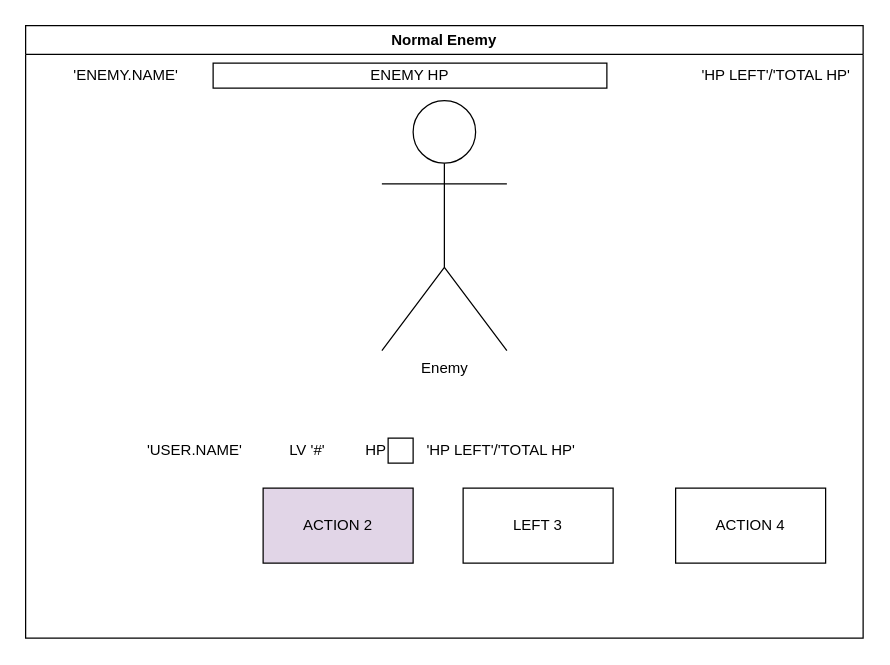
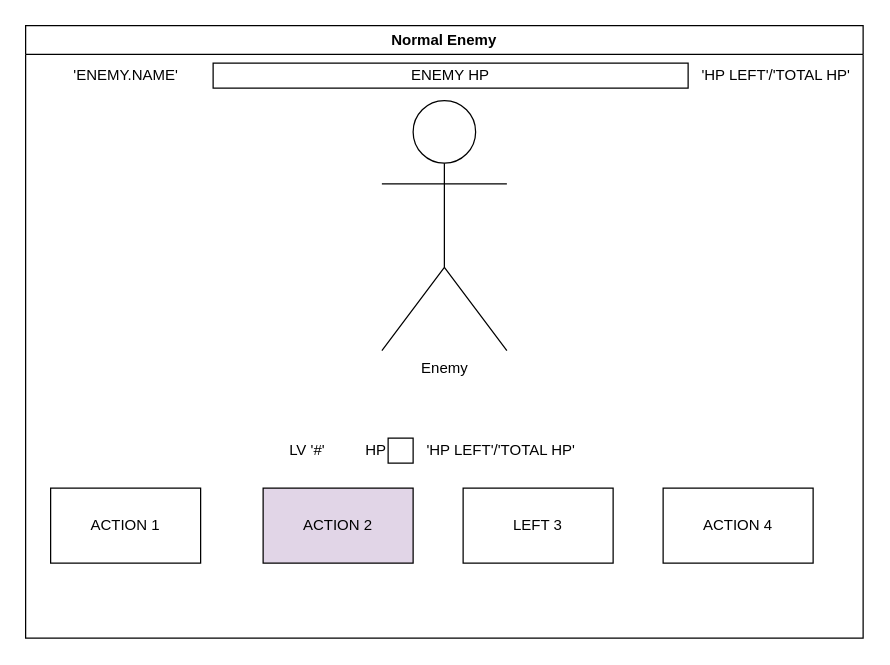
node "ENEMY HP": size 394x25 -> 475x25
node "'USER.NAME'": removed
node "ACTION 1": added
node "ACTION 4": moved (751, 526) -> (738, 526)
